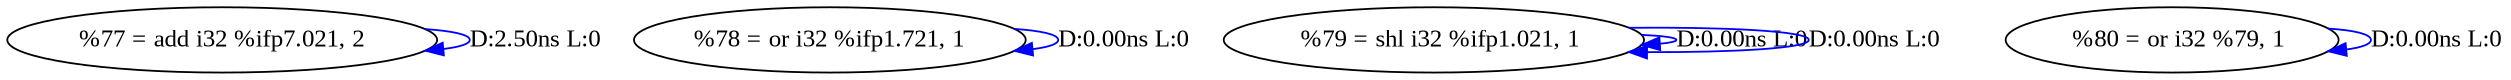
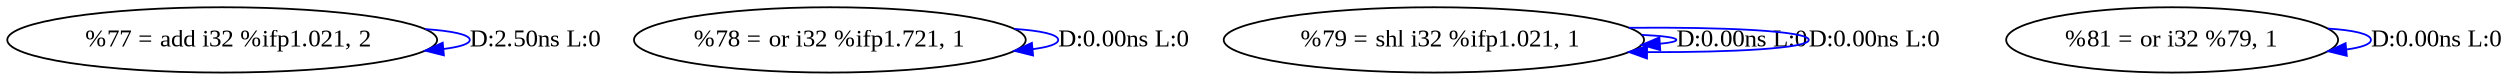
node "%77 = add i32 %ifp7.021, 2": label "%77 = add i32 %ifp7.021, 2" -> "%77 = add i32 %ifp1.021, 2"
node "%80 = or i32 %79, 1": label "%80 = or i32 %79, 1" -> "%81 = or i32 %79, 1"
